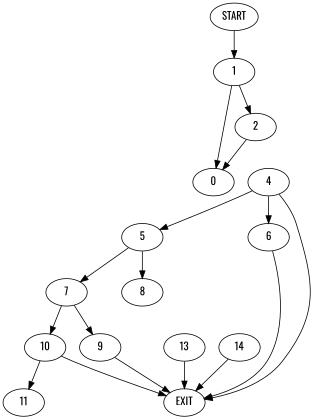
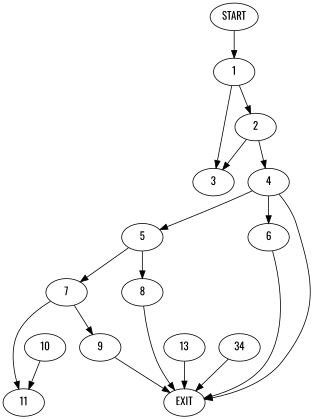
edge "2" -> "4": added
node "0": label "0" -> "3"
edge "7" -> "10": now "7" -> "11"
node "14": label "14" -> "34"
edge "10" -> "EXIT": now "8" -> "EXIT"
